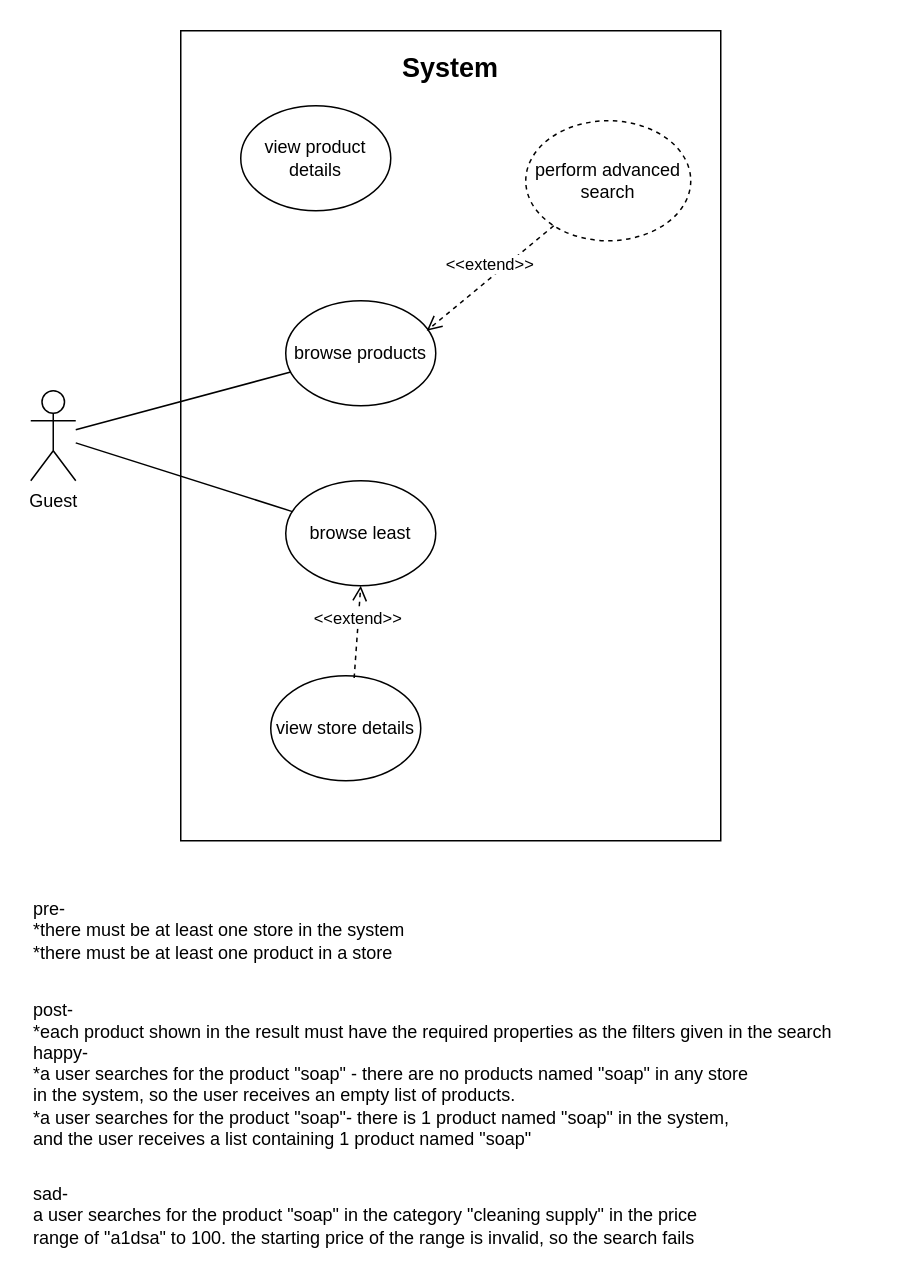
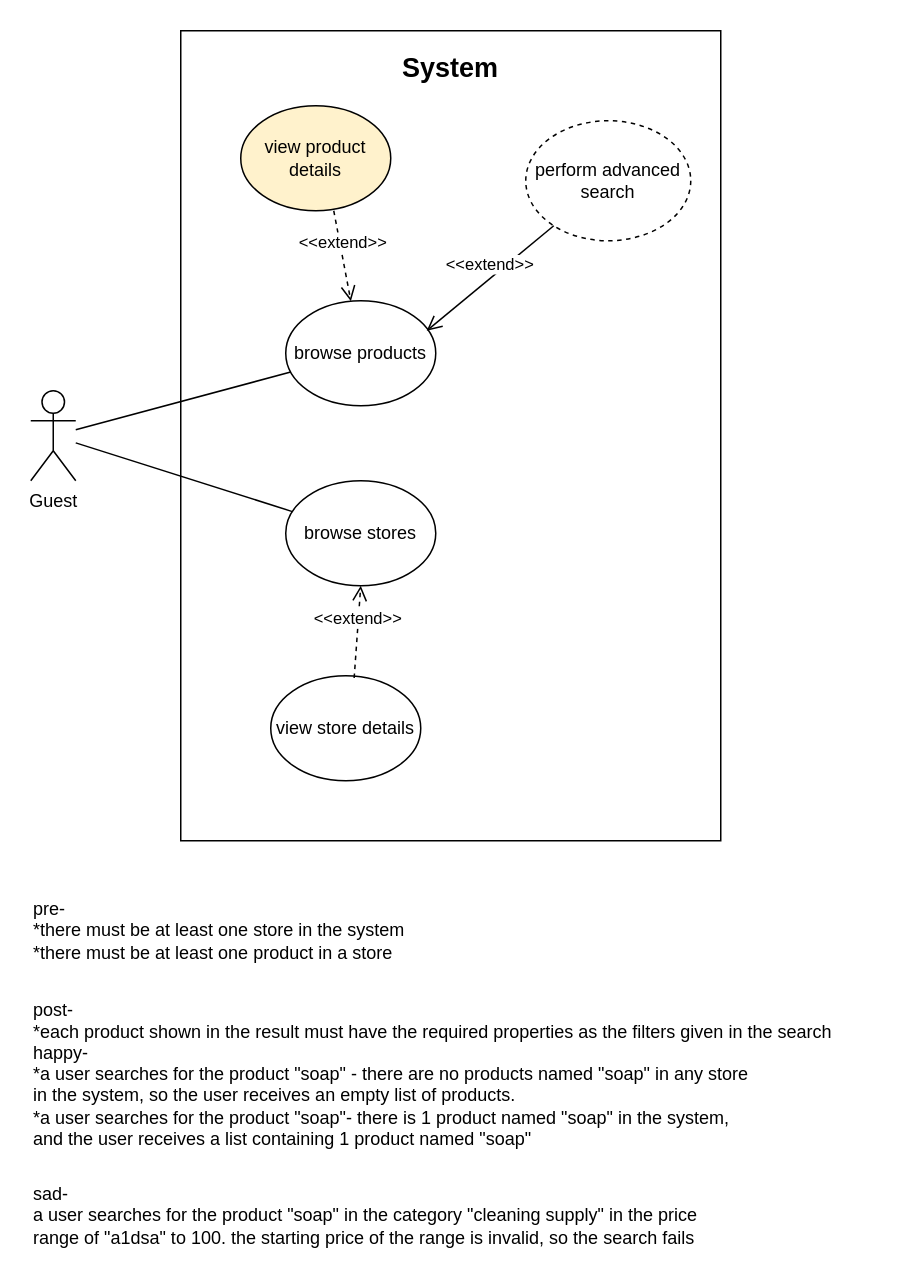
node "view product details": fillcolor #ffffff -> #fff2cc
edge "view product details" -> "browse products": added, label "<<extend>>"
edge "perform advanced search" -> "browse products": style dashed -> solid
node "browse least": label "browse least" -> "browse stores"
